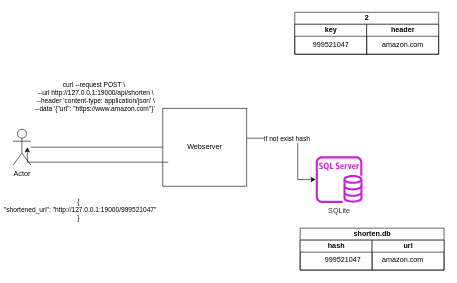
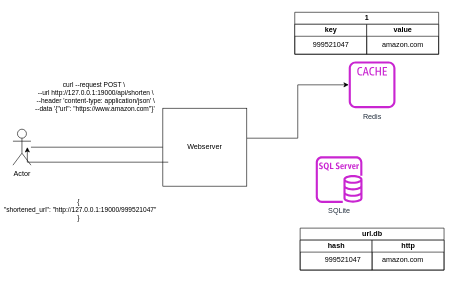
node "2": label "2" -> "1"
node "header": label "header" -> "value"
node "Redis": added
edge "Webserver" -> "Redis": added
edge "Webserver" -> "SQLite": removed, label "if not exist hash"
node "shorten.db": label "shorten.db" -> "url.db"
node "url": label "url" -> "http"
